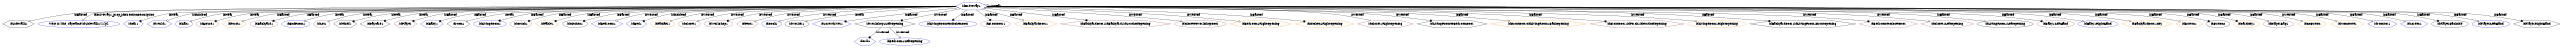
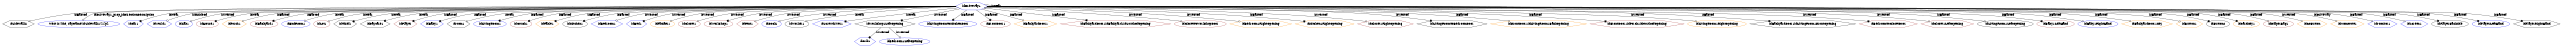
edge "idCloset1RightOpening" -> "idDriveway1": reversed
edge "idDriveway1" -> "idPlayerLeftHand": arrowhead odot -> box
edge "idDriveway1" -> "idLab1": label "isNear" -> "isWestOf"
edge "idDriveway1" -> "idBed1": label "isInsideOf" -> "isWestOf"
edge "idDriveway1" -> "idScrewdriver1": label "isEastOf" -> "isNear"
edge "idDriveway1" -> "idMomNote1": label "isEastOf" -> "idDriveway"
node "idFrontDoor4idLivingRoom1BackOpening": label "idFrontDoor4idLivingRoom1BackOpening" -> "idFrontDoor1idLivingRoom1BackOpening"
